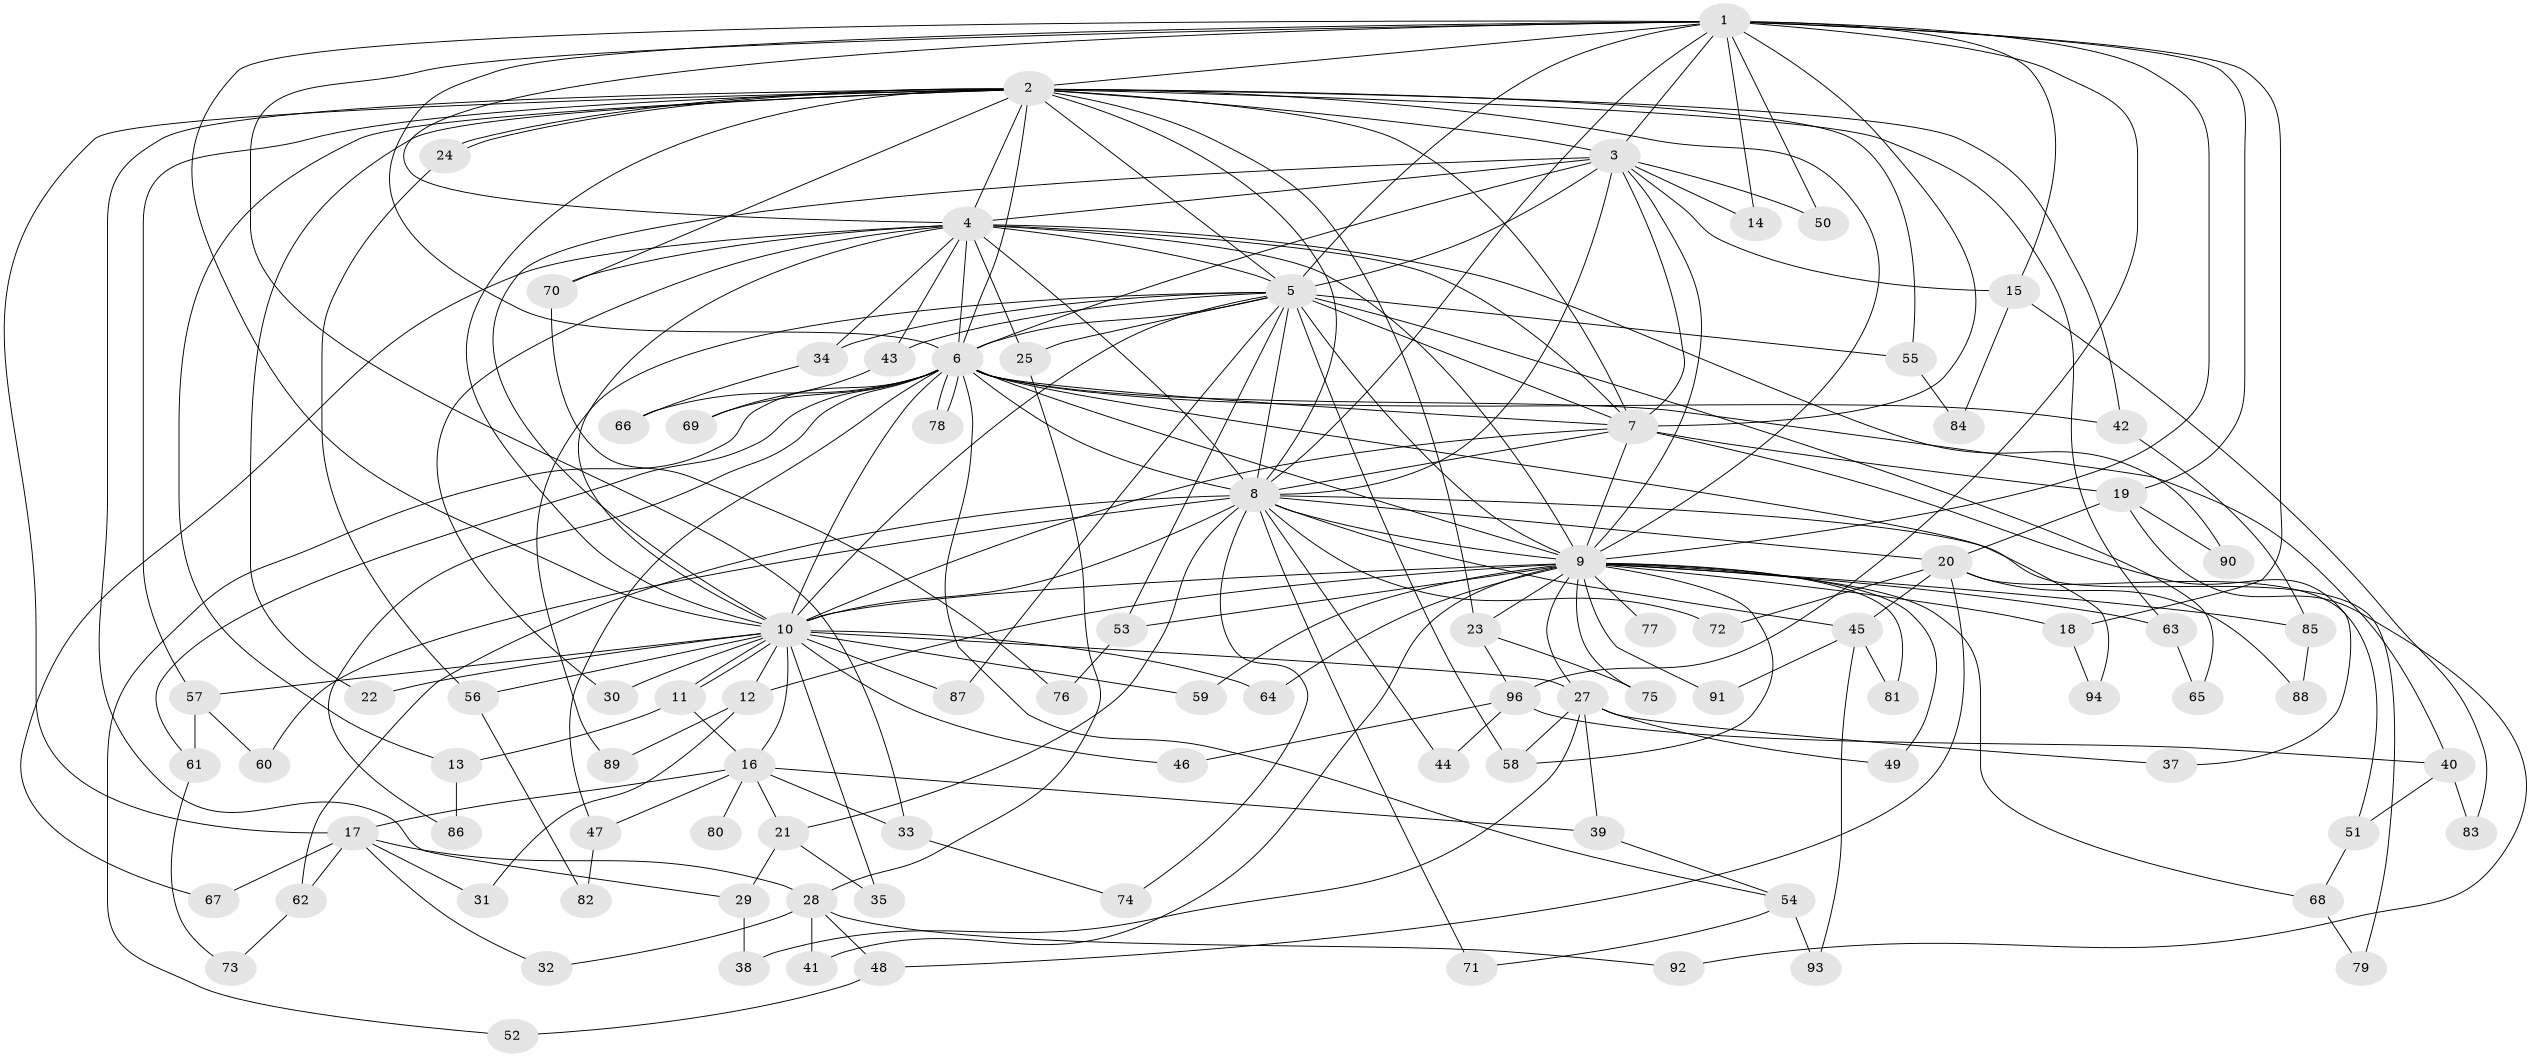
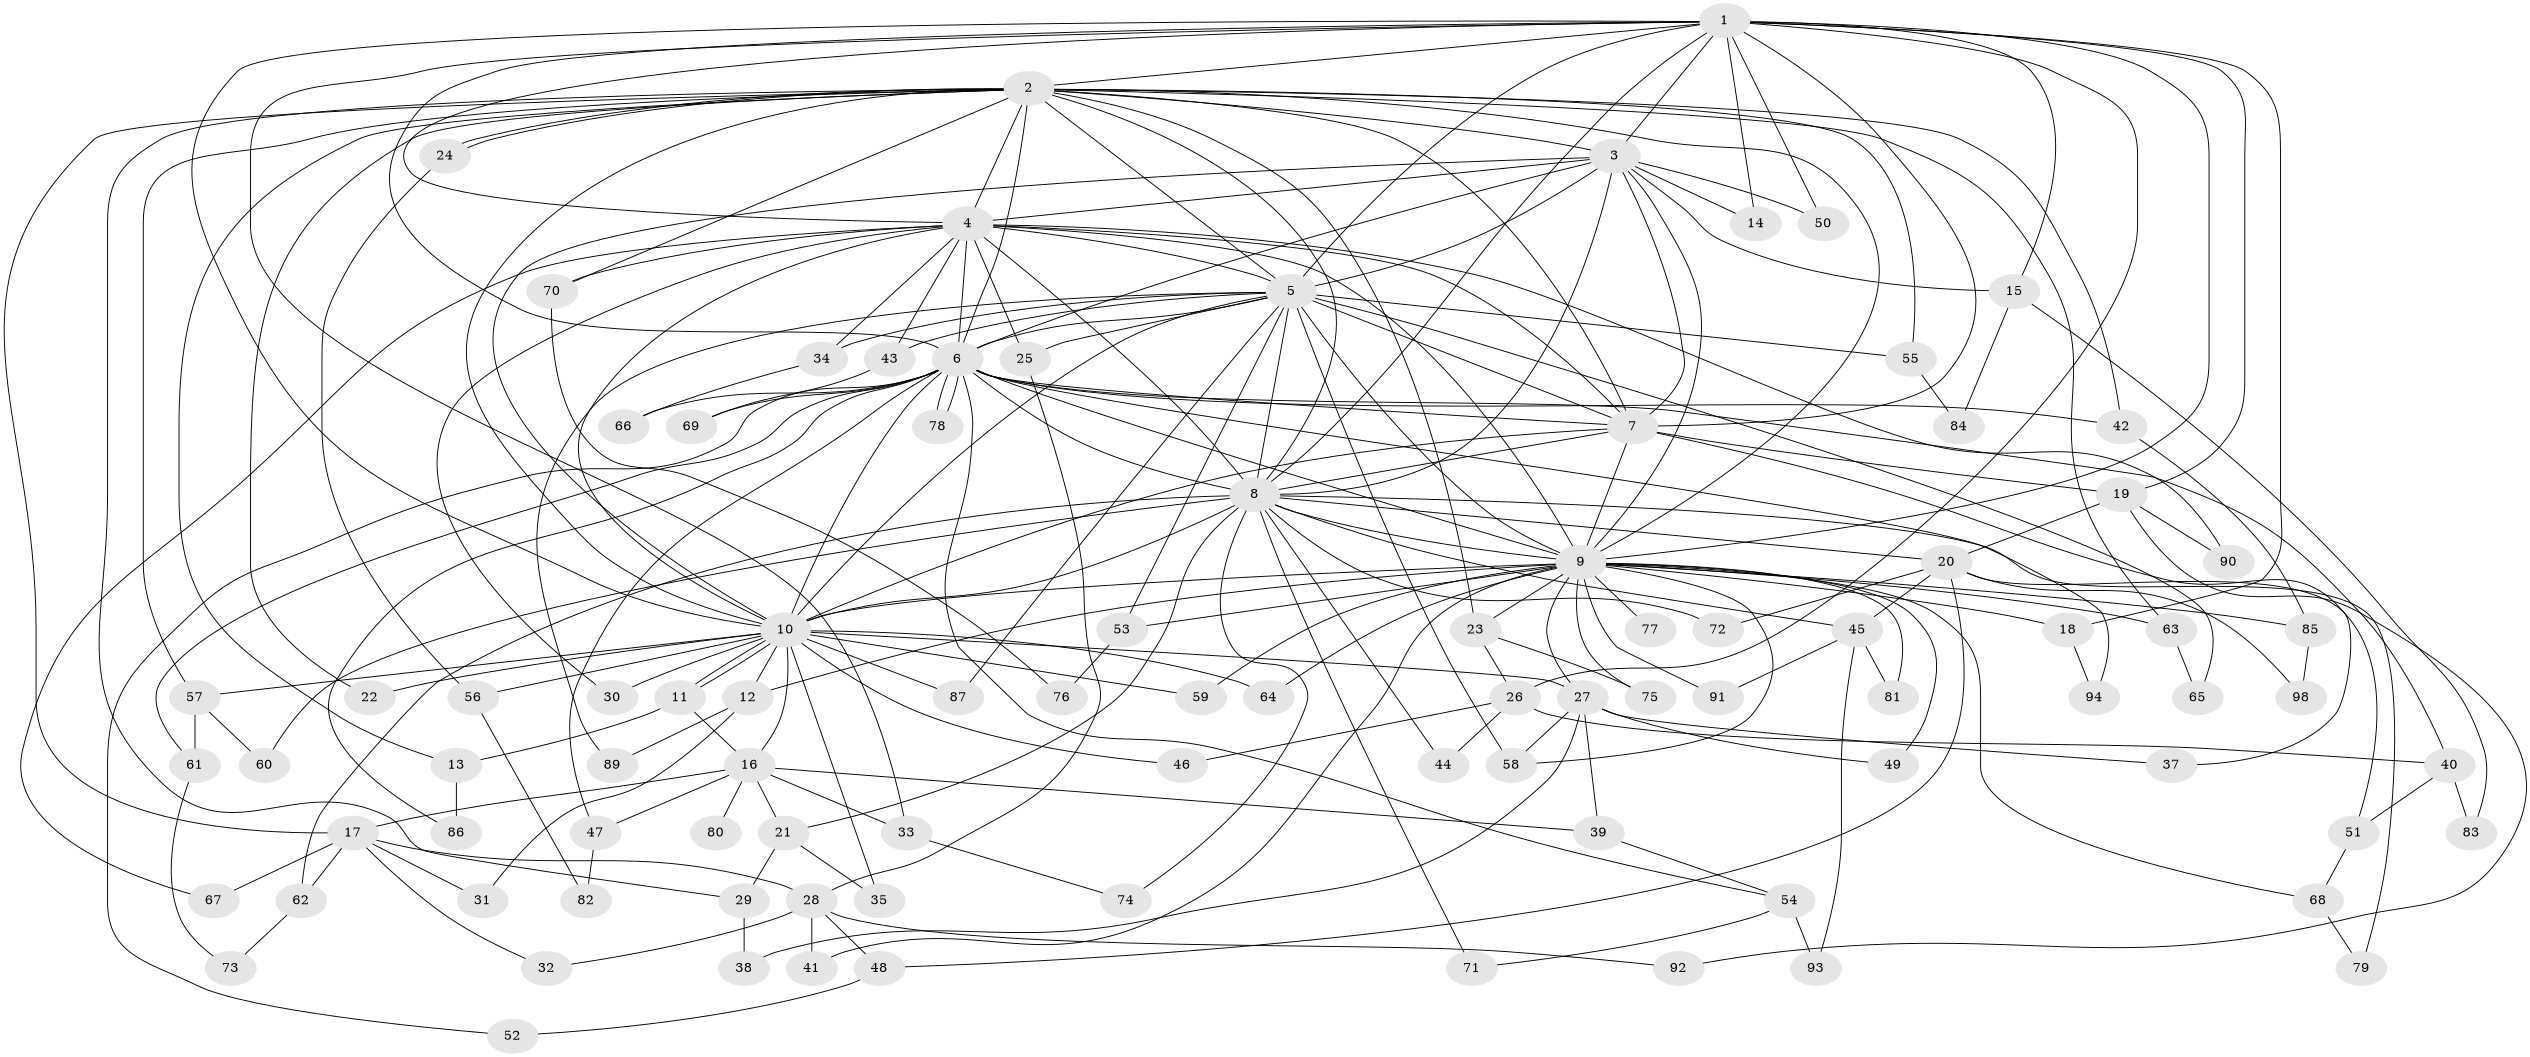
node "96": label "96" -> "26"
node "88": label "88" -> "98"
